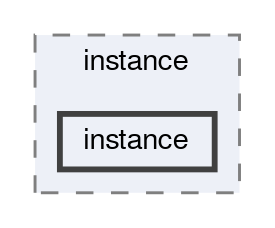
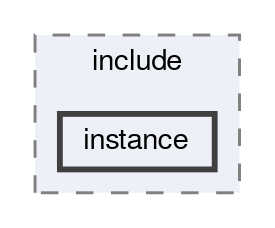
cluster "instance": label "instance" -> "include"
